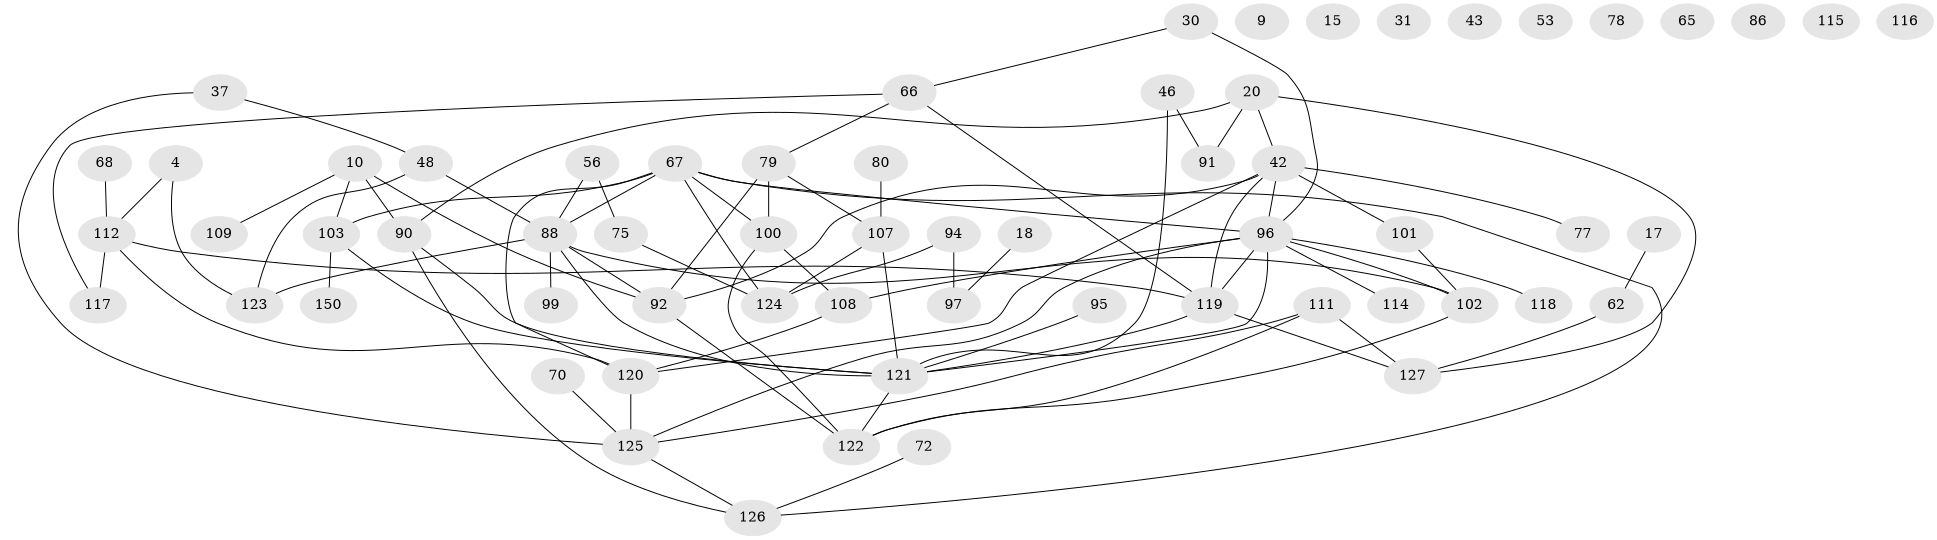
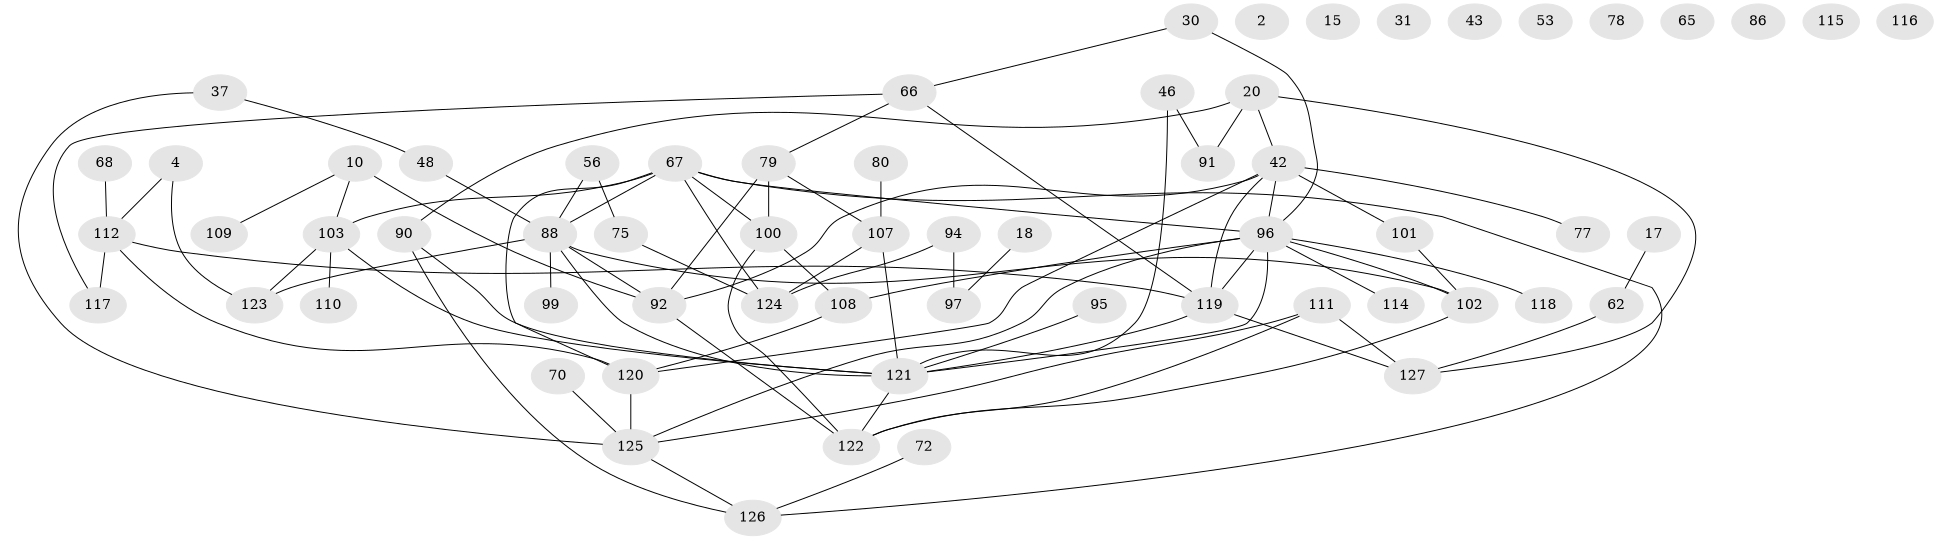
node "9": label "9" -> "2"
edge "10" -- "90": removed
edge "48" -- "123": now "103" -- "123"
node "150": label "150" -> "110"
